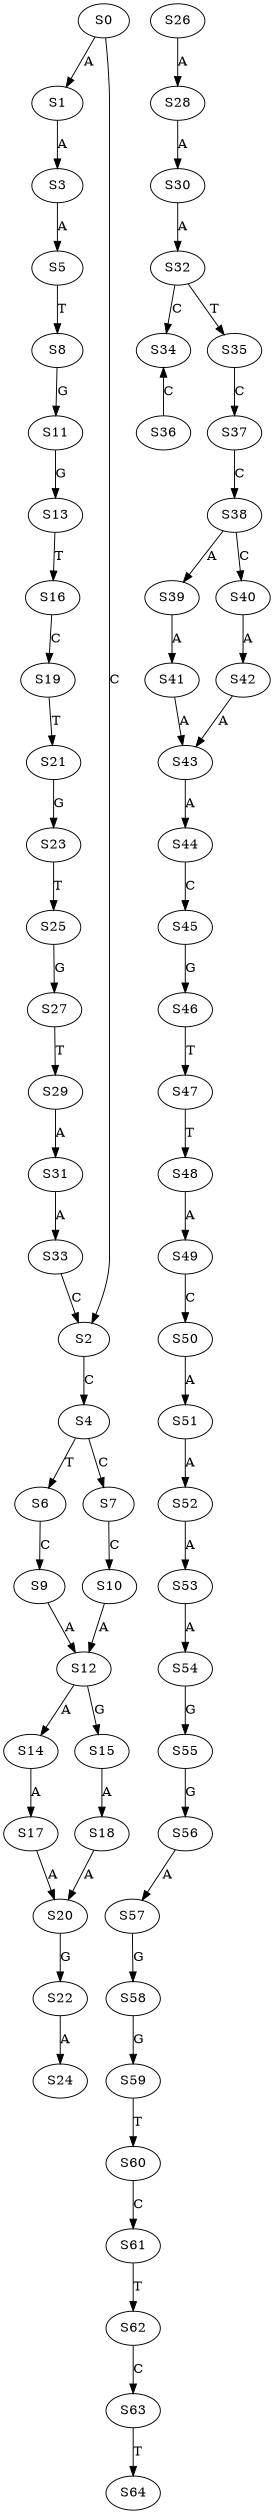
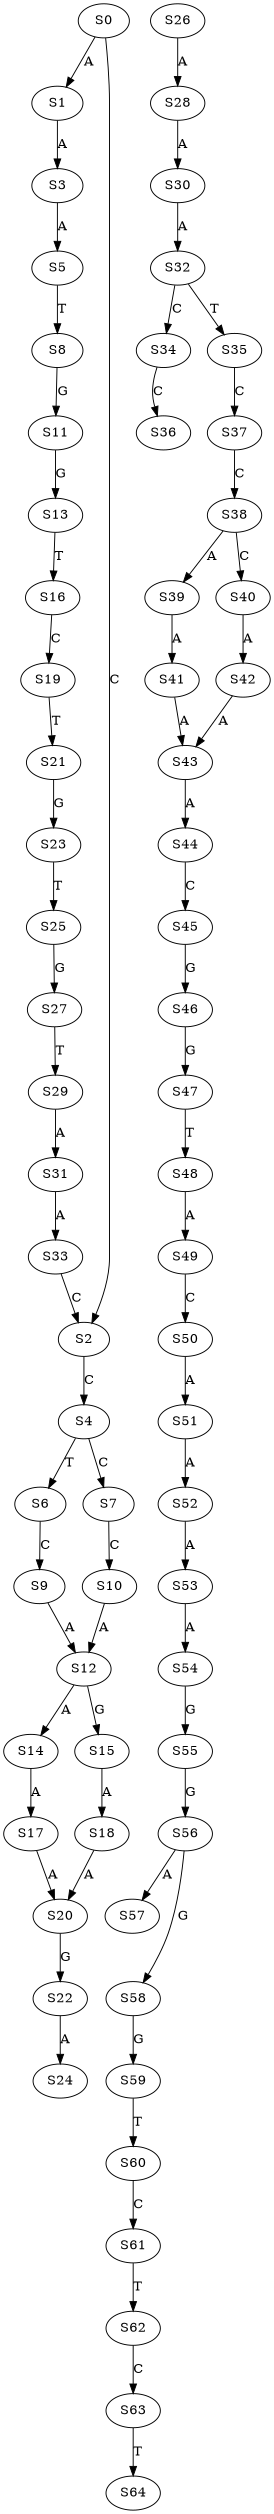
edge "S36" -> "S34": reversed
edge "S46" -> "S47": label "T" -> "G"
edge "S57" -> "S58": now "S56" -> "S58"
